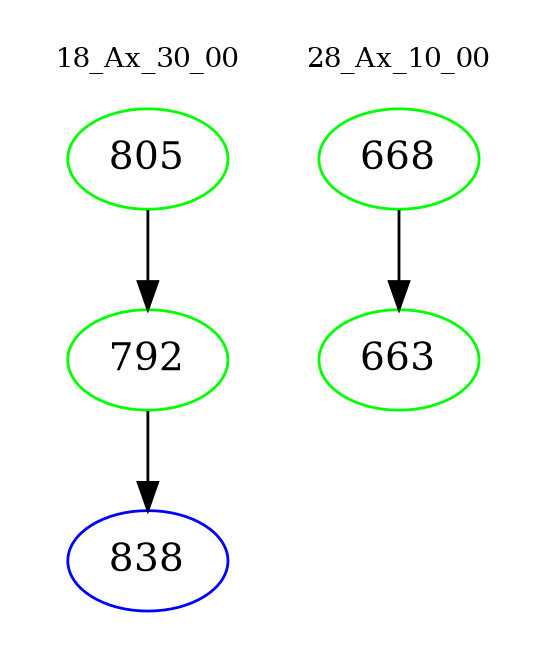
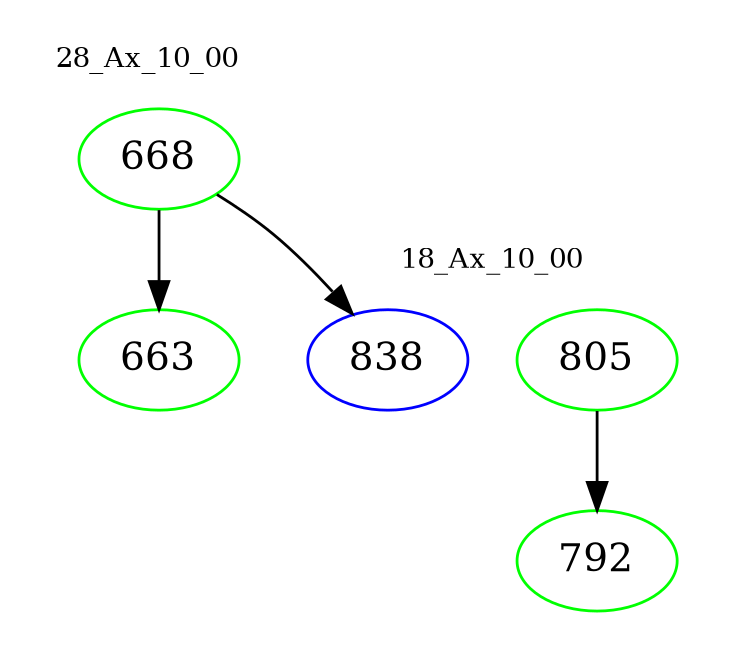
cluster "18_Ax_30_00": label "18_Ax_30_00" -> "18_Ax_10_00"
edge "792" -> "838": now "668" -> "838"
